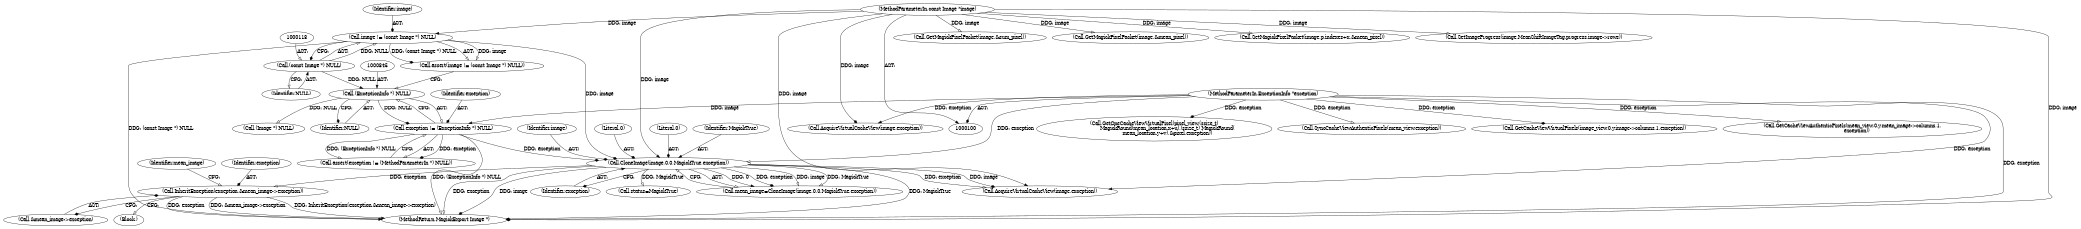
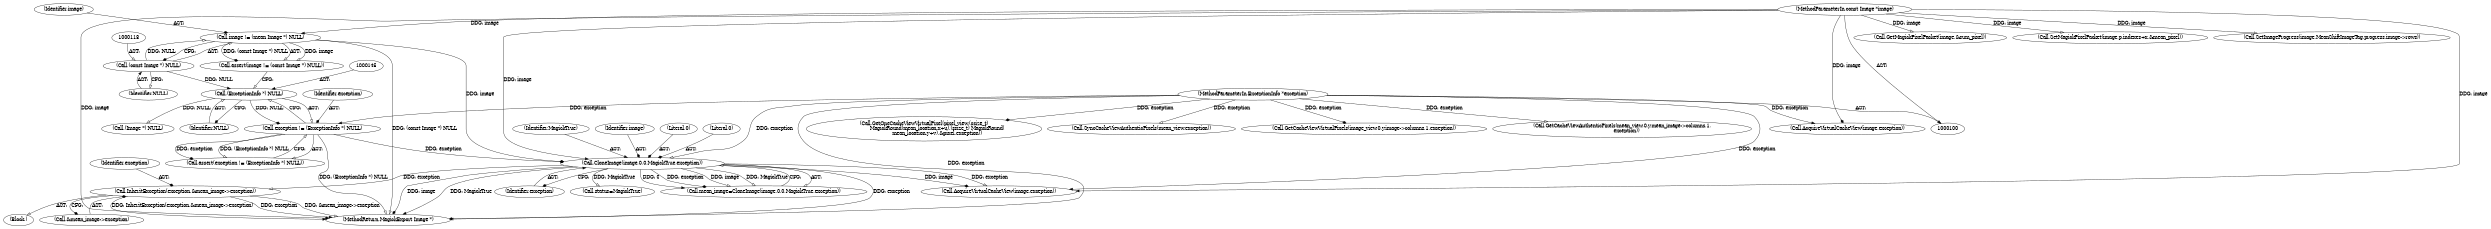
node "(Call,image != (const Image *) NULL)": label "(Call,image != (const Image *) NULL)" -> "(Call,image != (mean Image *) NULL)"
node "(Call,GetMagickPixelPacket(image,&mean_pixel))": removed
node "1000845": label "1000845" -> "1000145"
edge "(MethodParameterIn,ExceptionInfo *exception)" -> "1000100": arrowhead diamond -> onormal
edge "(MethodParameterIn,ExceptionInfo *exception)" -> "(Call,exception != (ExceptionInfo *) NULL)": label "DDG: image" -> "DDG: exception"
node "(Identifier,mean_image)": removed
node "(Call,assert(exception != (MethodParameterIn *) NULL))": label "(Call,assert(exception != (MethodParameterIn *) NULL))" -> "(Call,assert(exception != (ExceptionInfo *) NULL))"
edge "(Call,InheritException(exception,&mean_image->exception))" -> "(Block,)": label "CFG: " -> "AST: "
